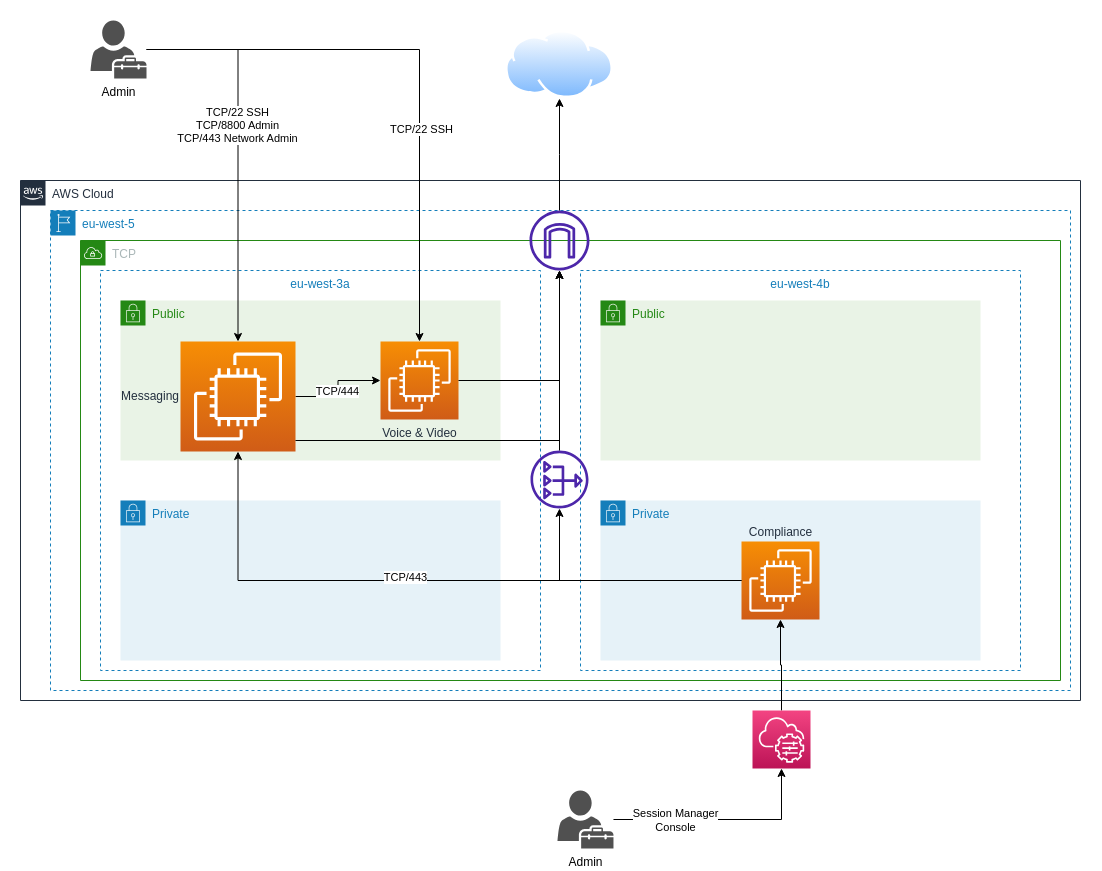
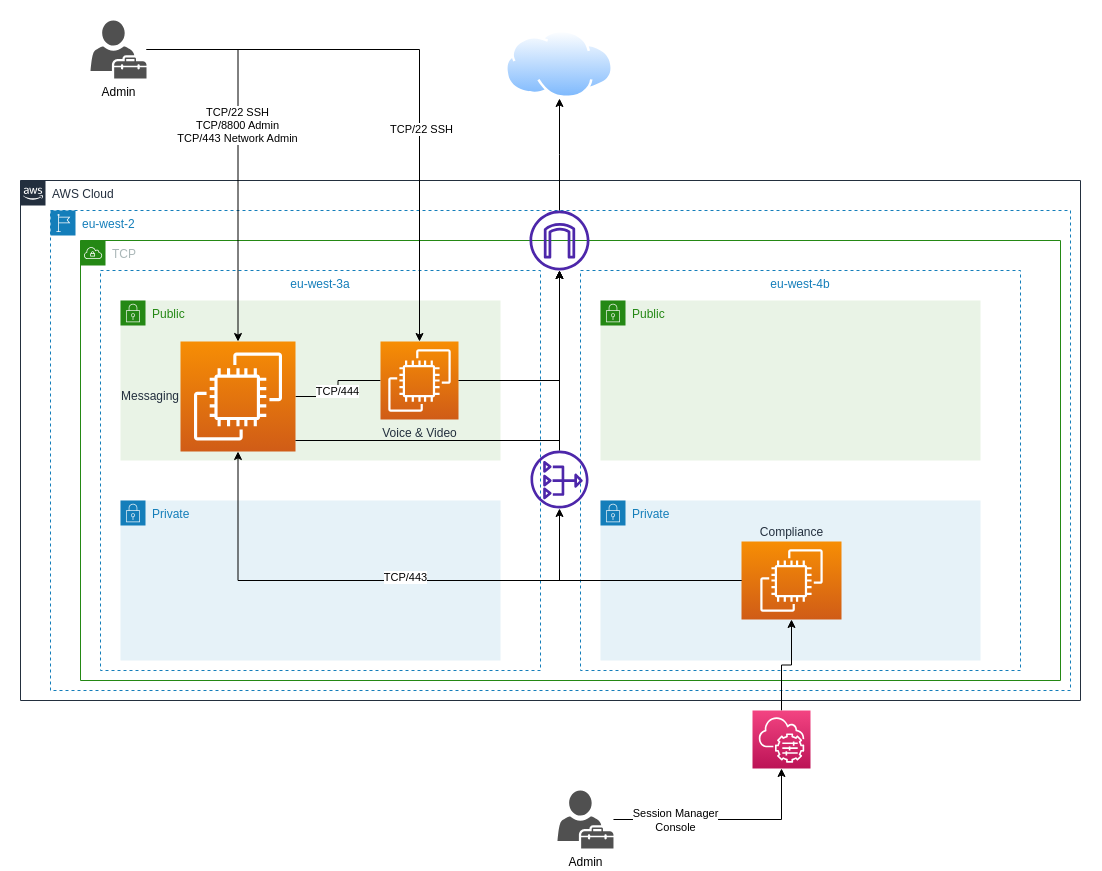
node "eu-west-5": label "eu-west-5" -> "eu-west-2"
edge "Messaging" -> "Voice & Video": arrowhead classic -> none
node "Compliance": size 78x78 -> 100x78
